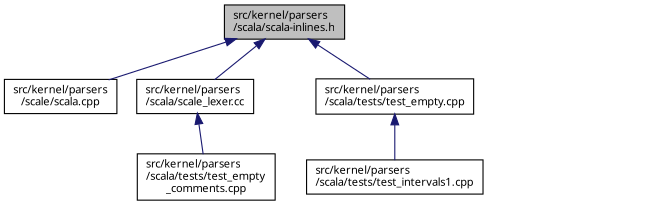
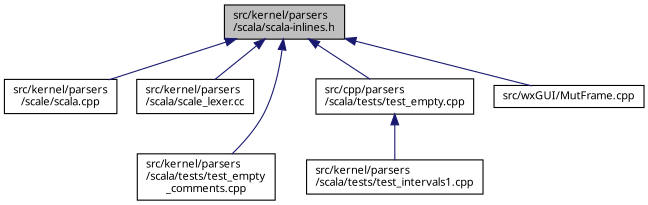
node "src/kernel/parsers /scala/tests/test_empty.cpp": label "src/kernel/parsers /scala/tests/test_empty.cpp" -> "src/cpp/parsers /scala/tests/test_empty.cpp"
node "src/wxGUI/MutFrame.cpp": added
edge "src/kernel/parsers /scala/tests/test_empty _comments.cpp" -> "src/kernel/parsers /scala/scale_lexer.cc": now "src/kernel/parsers /scala/tests/test_empty _comments.cpp" -> "src/kernel/parsers /scala/scala-inlines.h"
